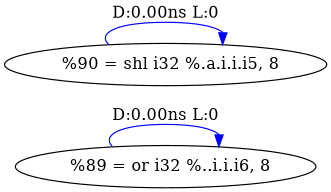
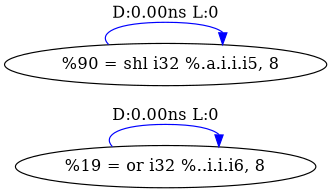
node "%89 = or i32 %..i.i.i6, 8": label "%89 = or i32 %..i.i.i6, 8" -> "%19 = or i32 %..i.i.i6, 8"
